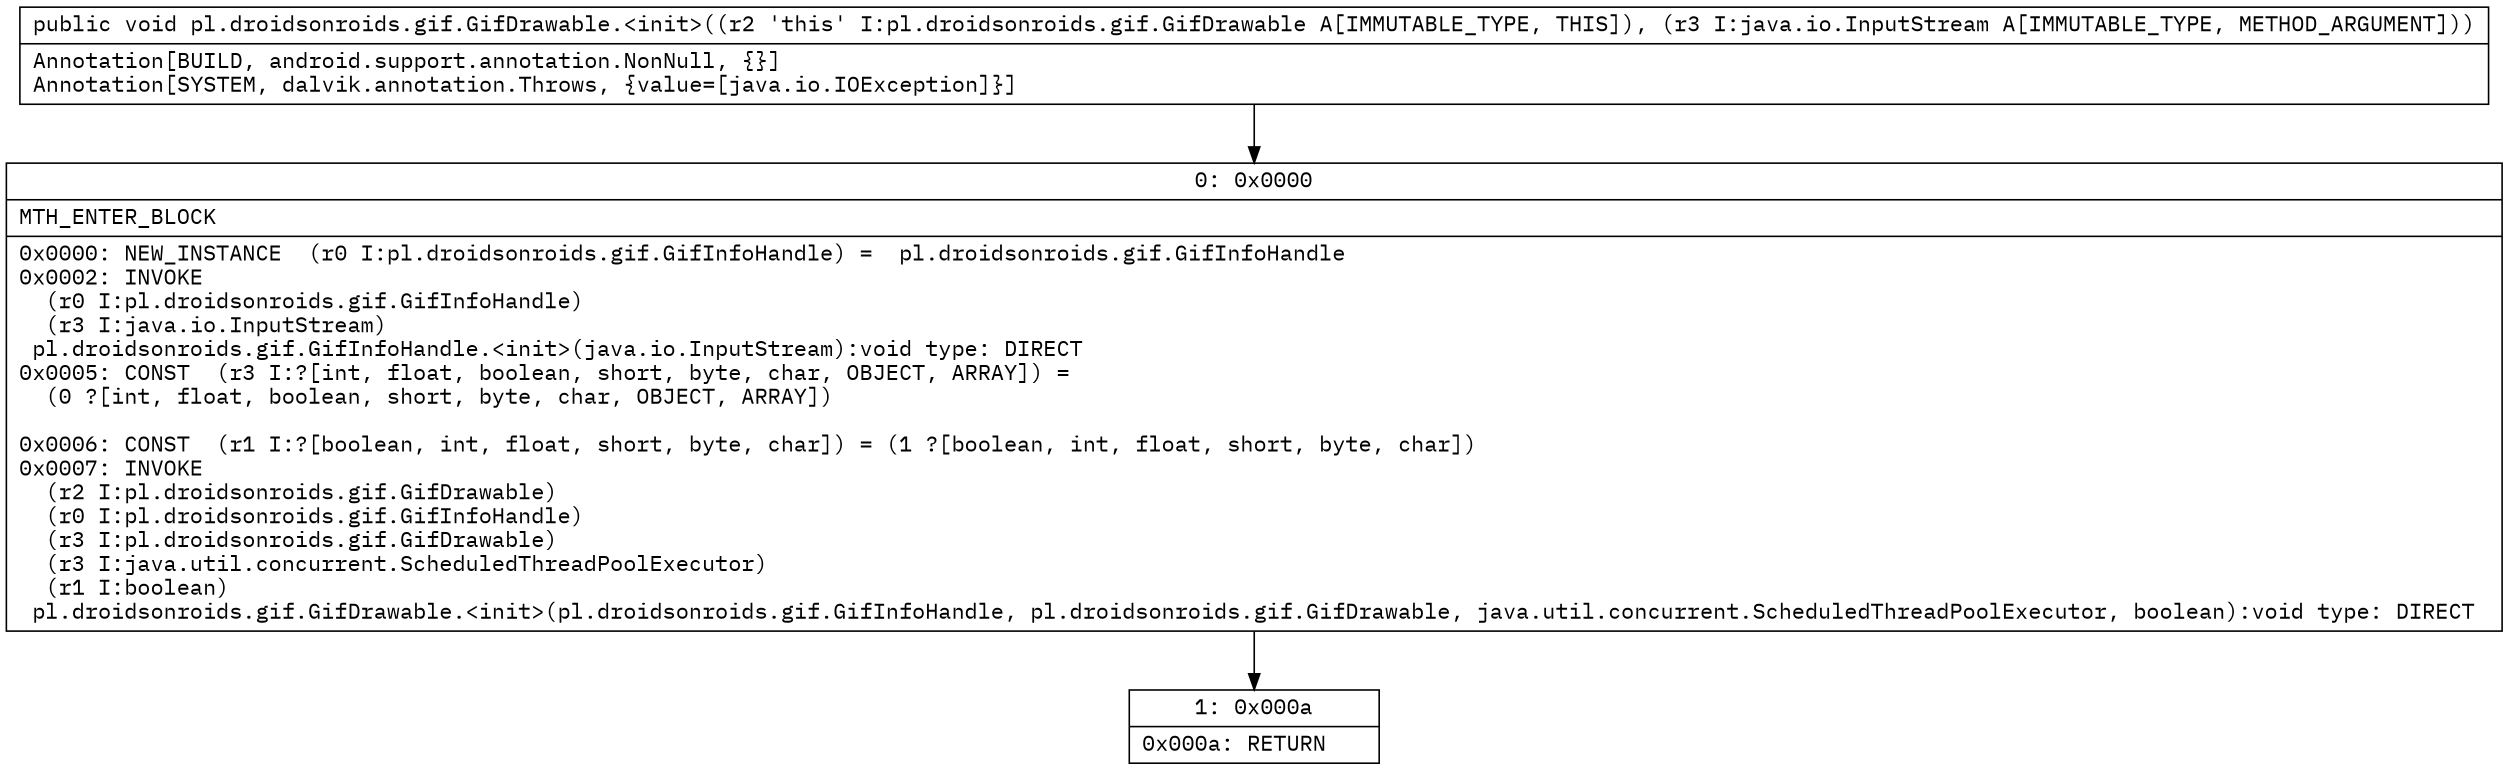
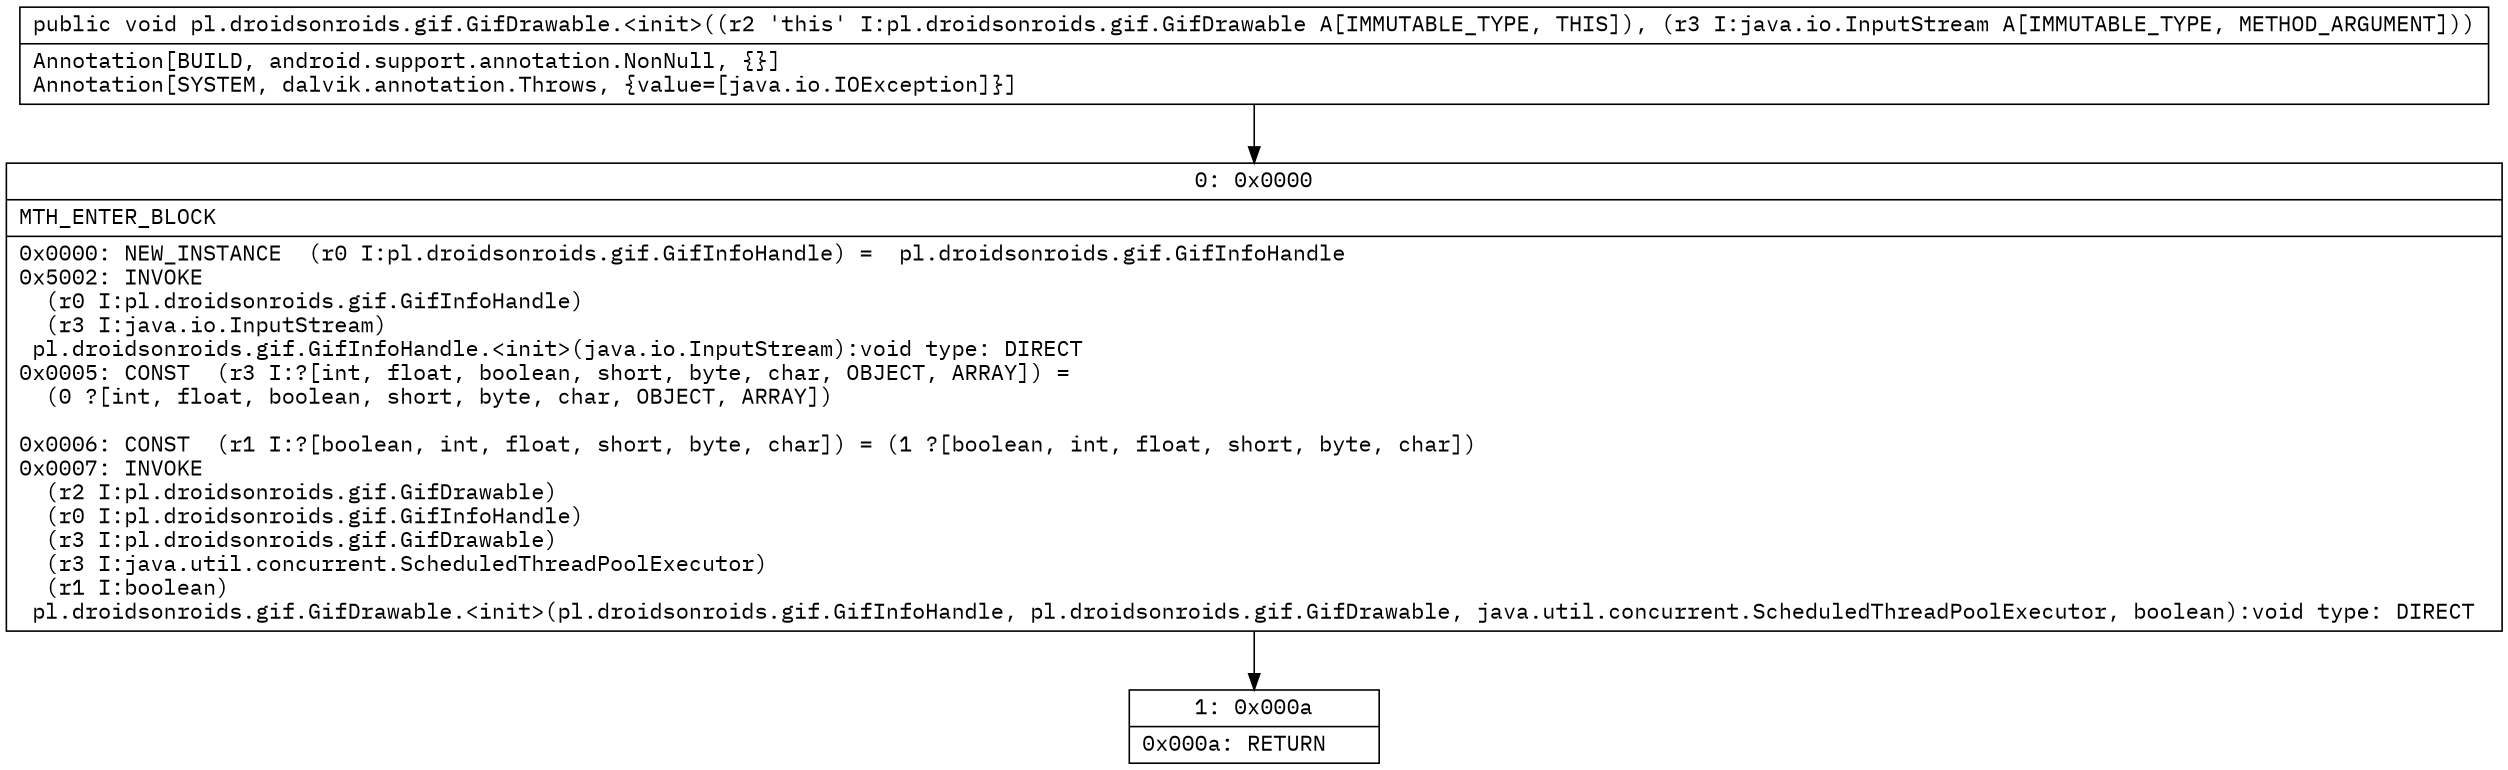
node "0: 0x0000": text "0x0002: INVOKE" -> "0x5002: INVOKE"
